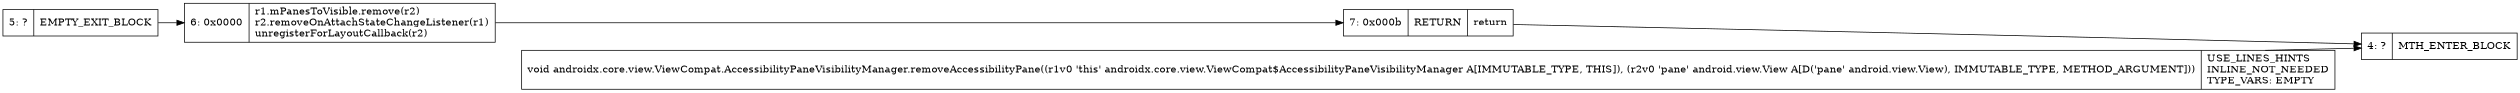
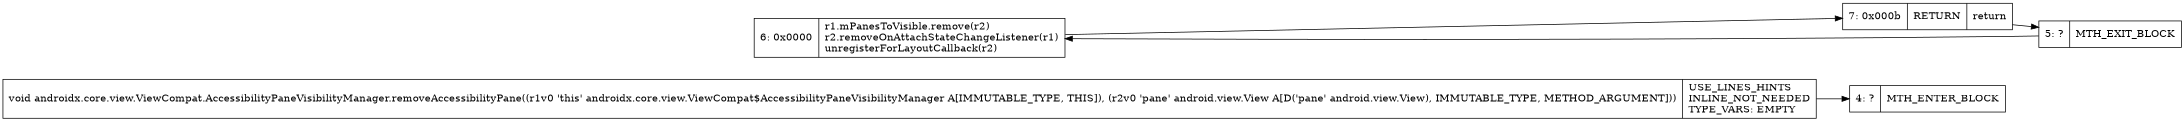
node "5: ?": text "EMPTY_EXIT_BLOCK" -> "MTH_EXIT_BLOCK"
edge "7: 0x000b" -> "4: ?": now "7: 0x000b" -> "5: ?"
